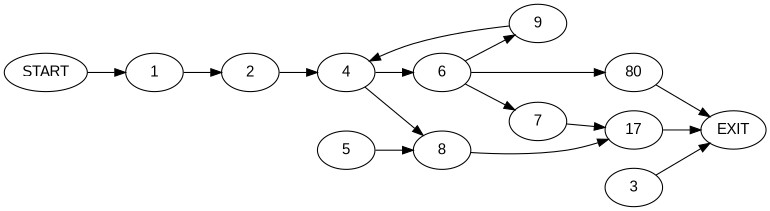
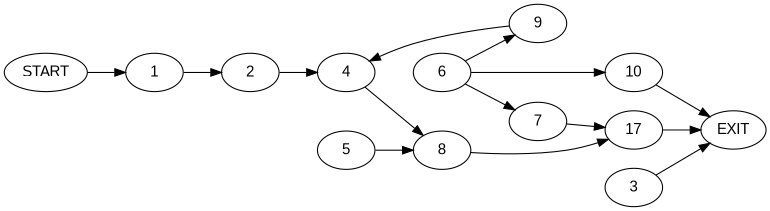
edge "4" -> "6": removed
node "80": label "80" -> "10"
